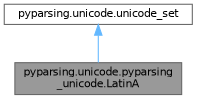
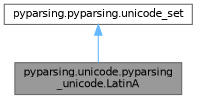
node "pyparsing.unicode.unicode_set": label "pyparsing.unicode.unicode_set" -> "pyparsing.pyparsing.unicode_set"
